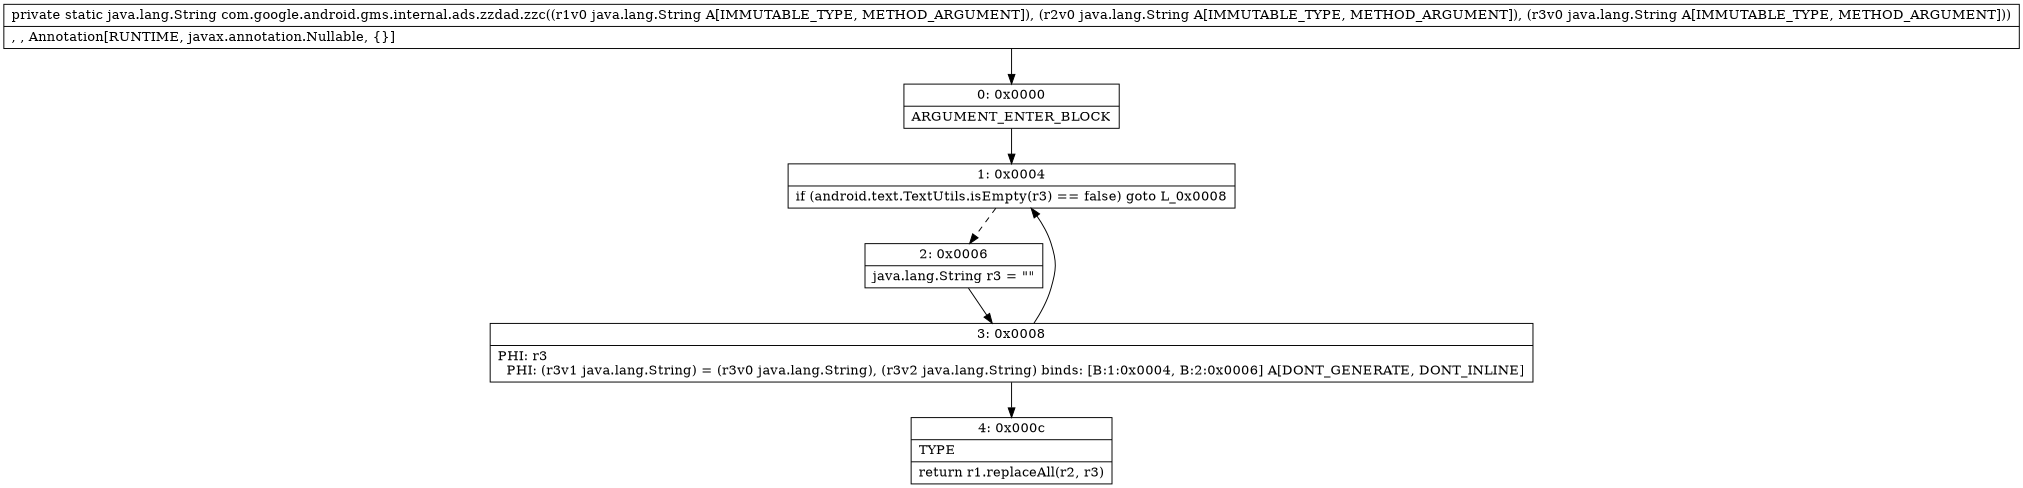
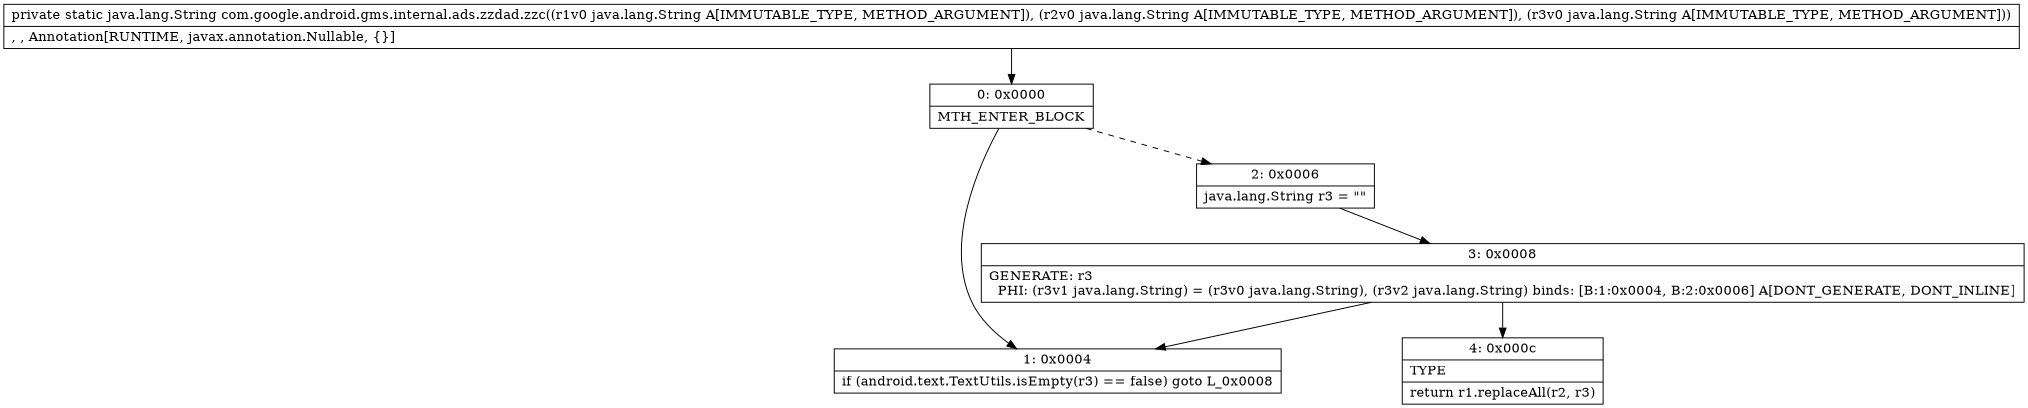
node "0: 0x0000": text "ARGUMENT_ENTER_BLOCK" -> "MTH_ENTER_BLOCK"
edge "1: 0x0004" -> "2: 0x0006": now "0: 0x0000" -> "2: 0x0006"
node "3: 0x0008": text "PHI: r3" -> "GENERATE: r3"
